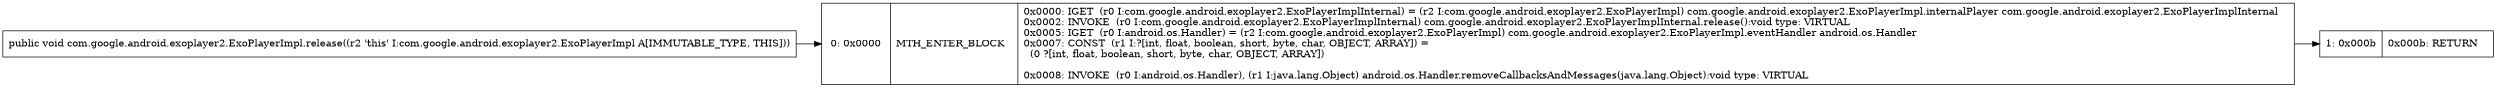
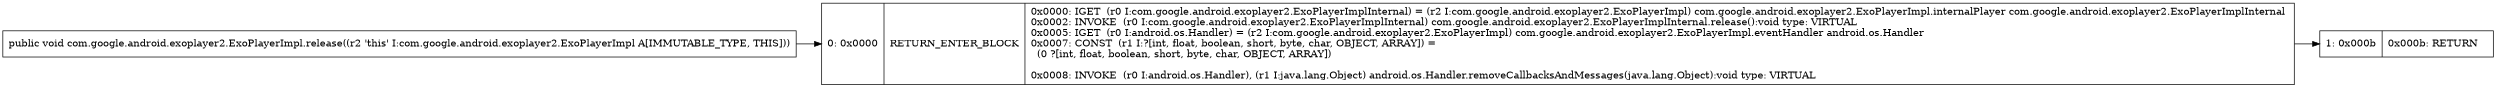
node "0: 0x0000": text "MTH_ENTER_BLOCK" -> "RETURN_ENTER_BLOCK"
